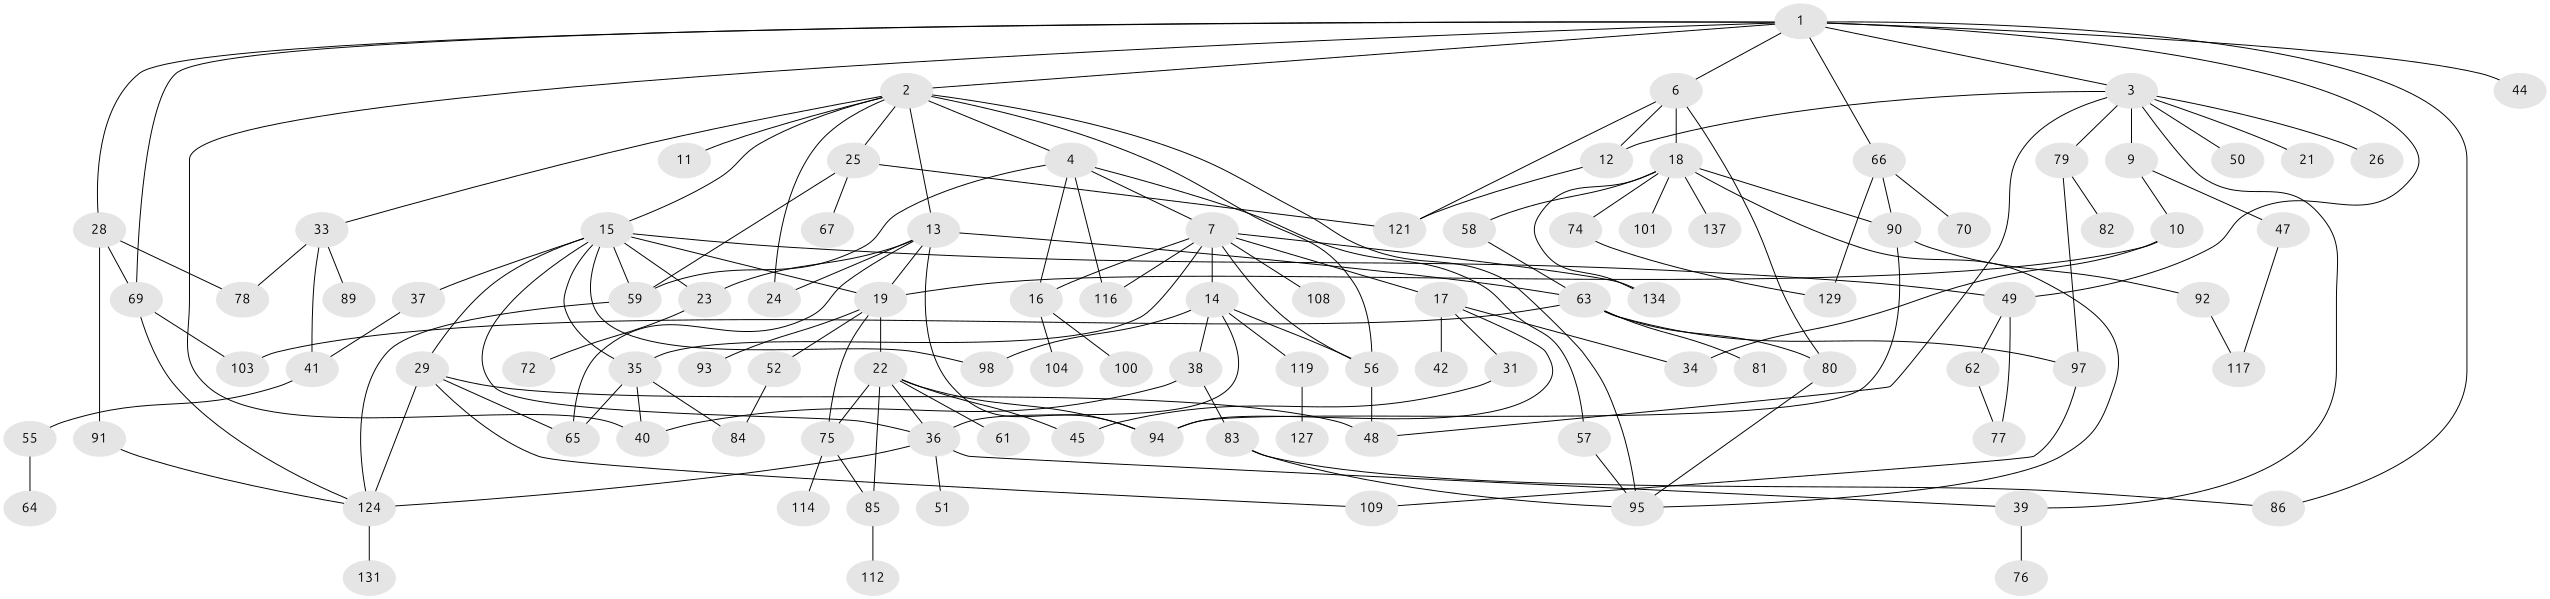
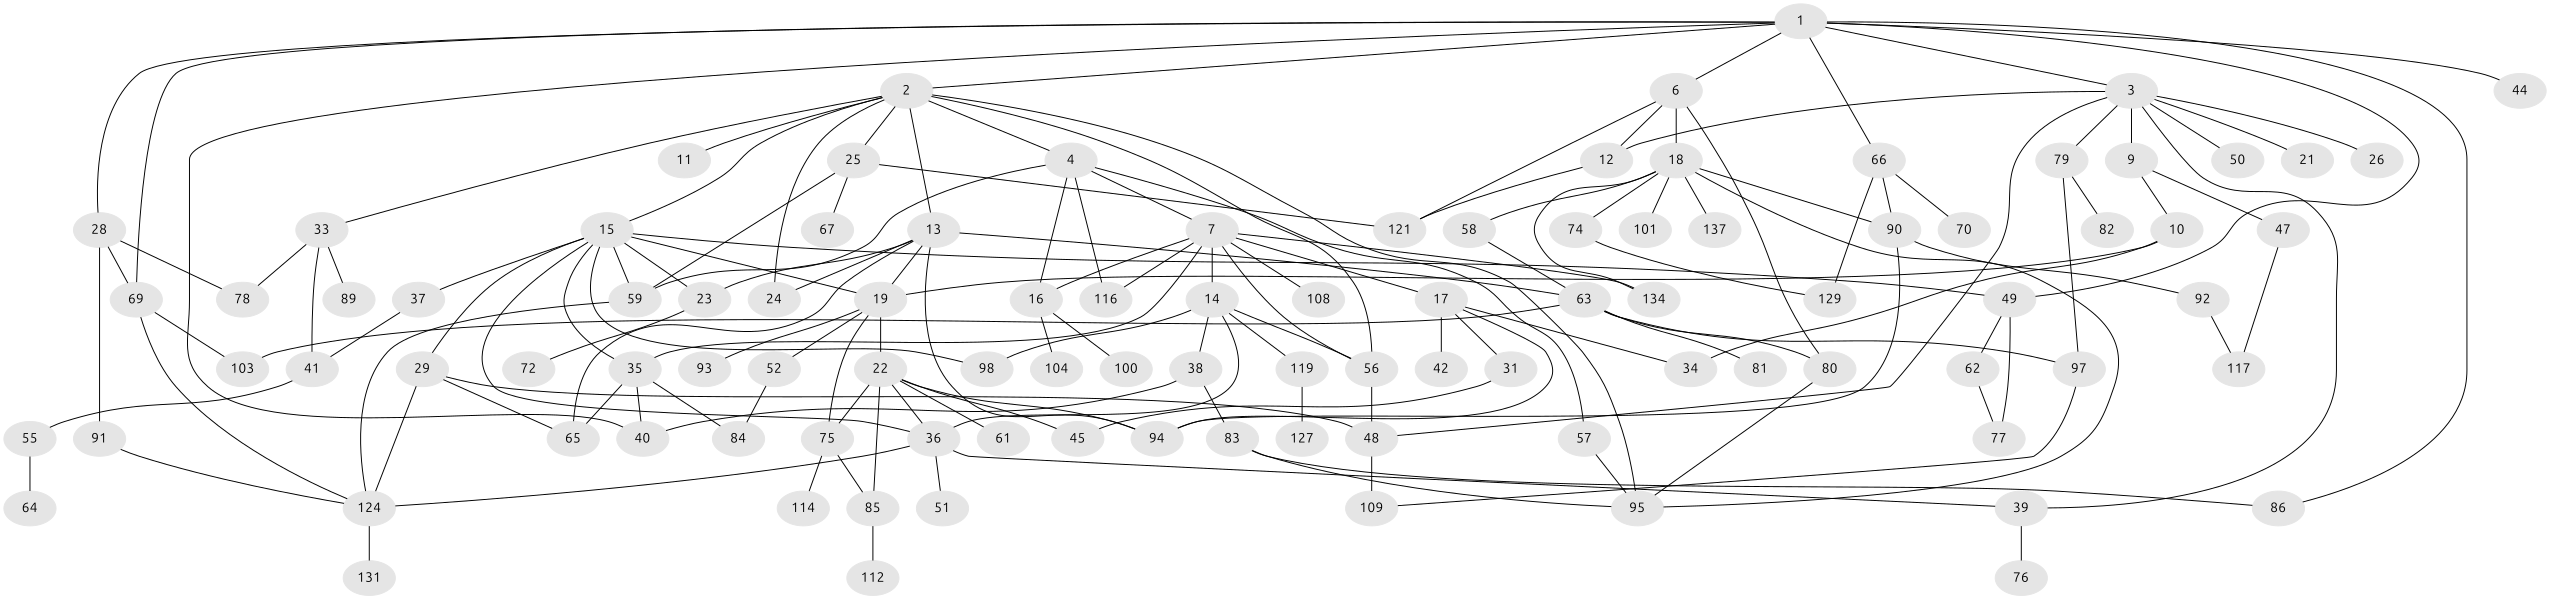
edge "29" -- "109": now "48" -- "109"
